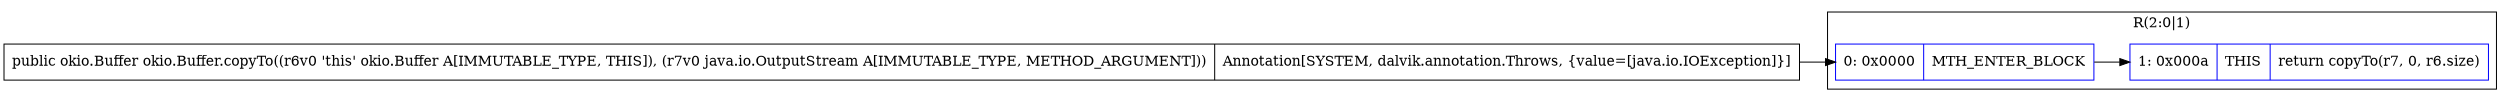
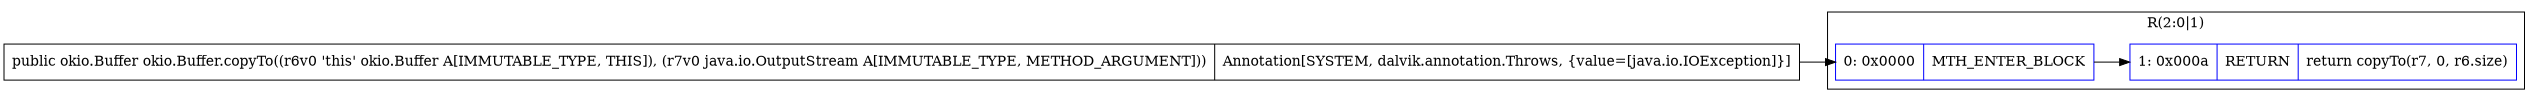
node "1: 0x000a": text "THIS" -> "RETURN"
